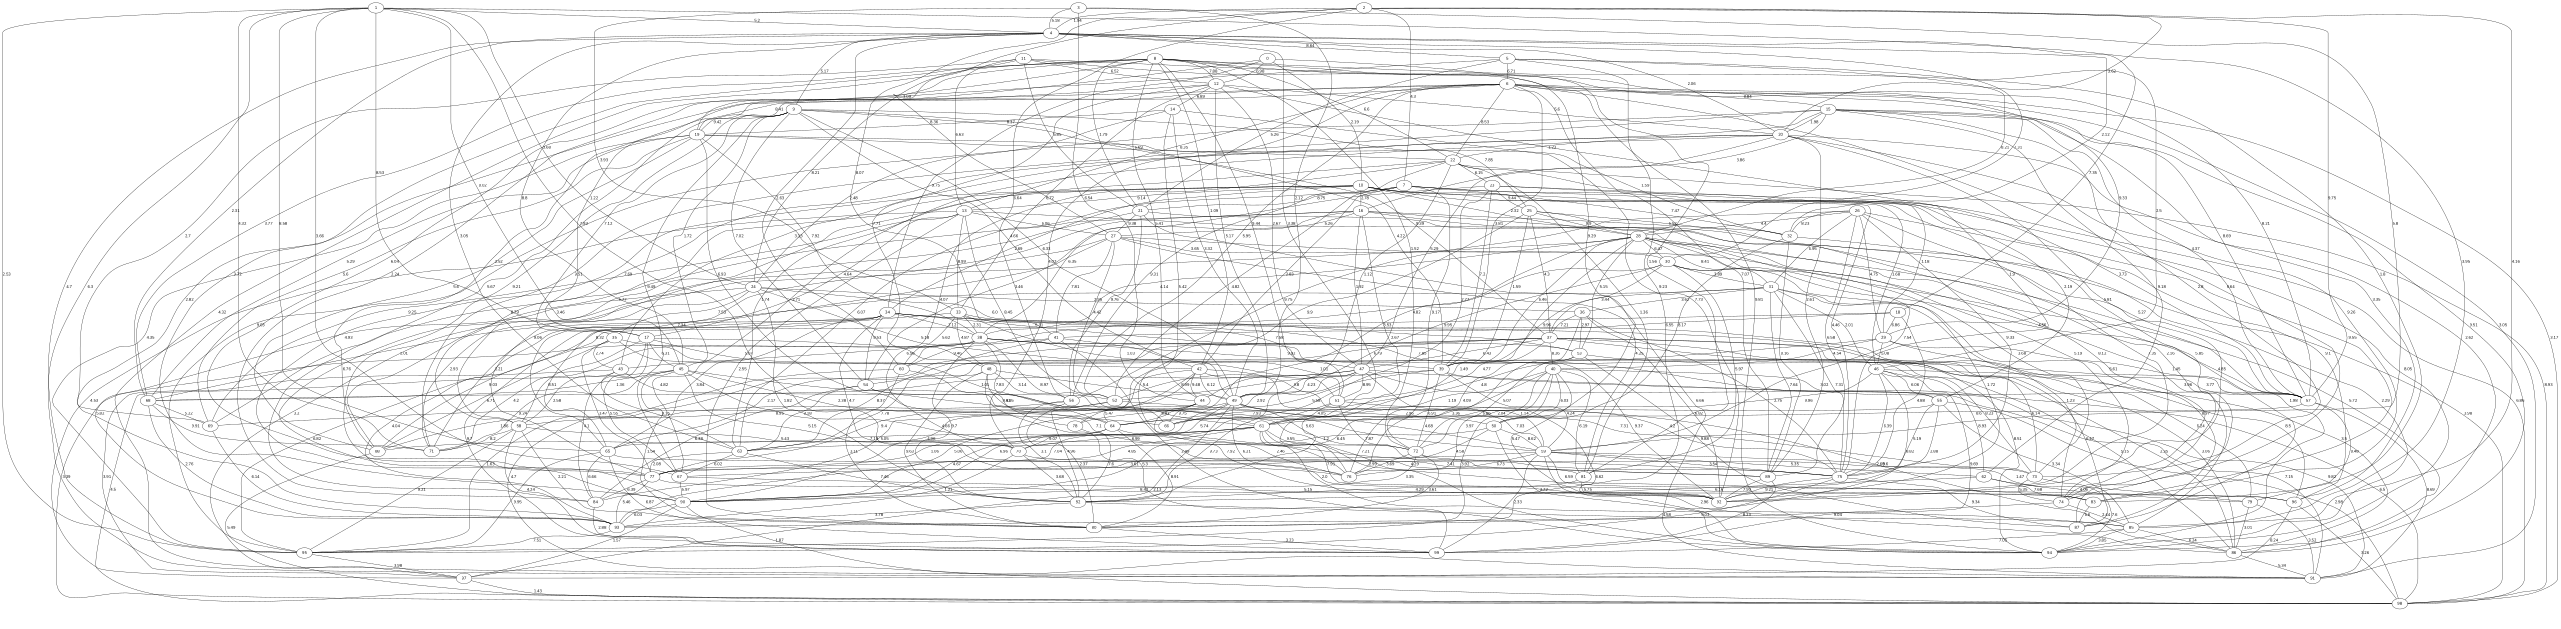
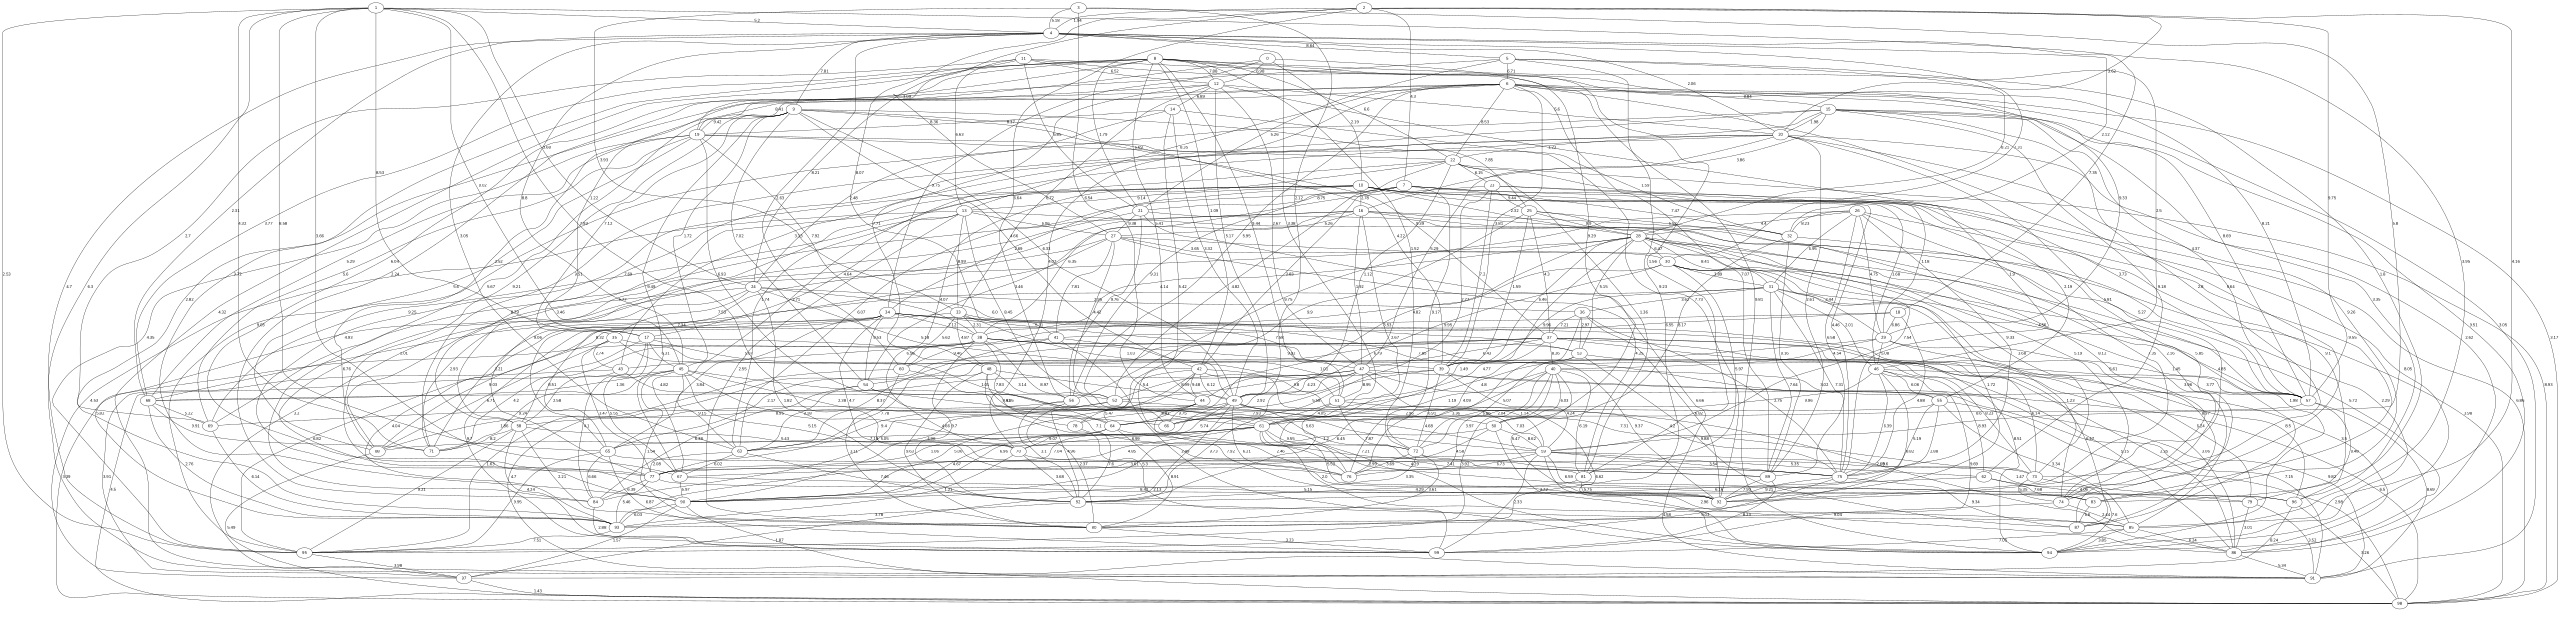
edge "4" -- "9": label "5.17" -> "7.81"
edge "30" -- "37": now "30" -- "29"
edge "43" -- "63": now "45" -- "63"
edge "61" -- "83": label "7.91" -> "5.52"
